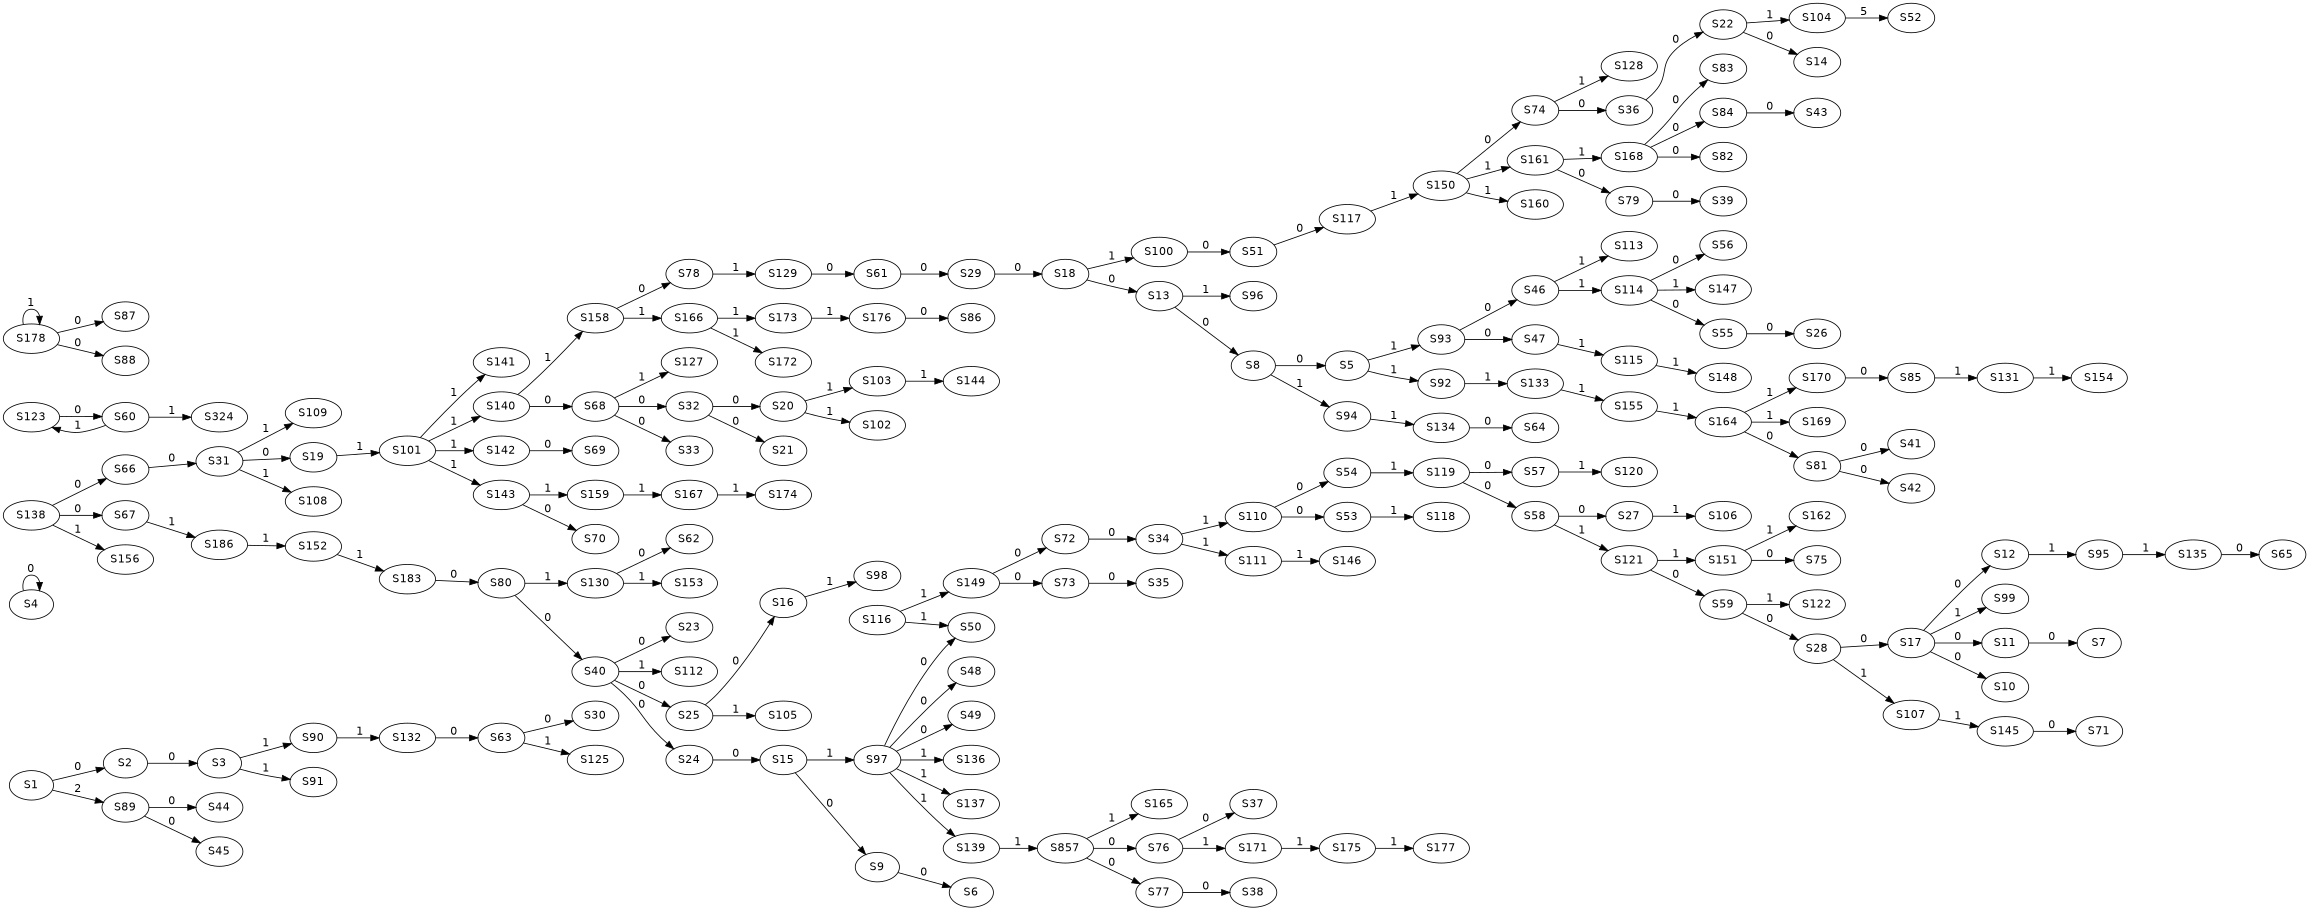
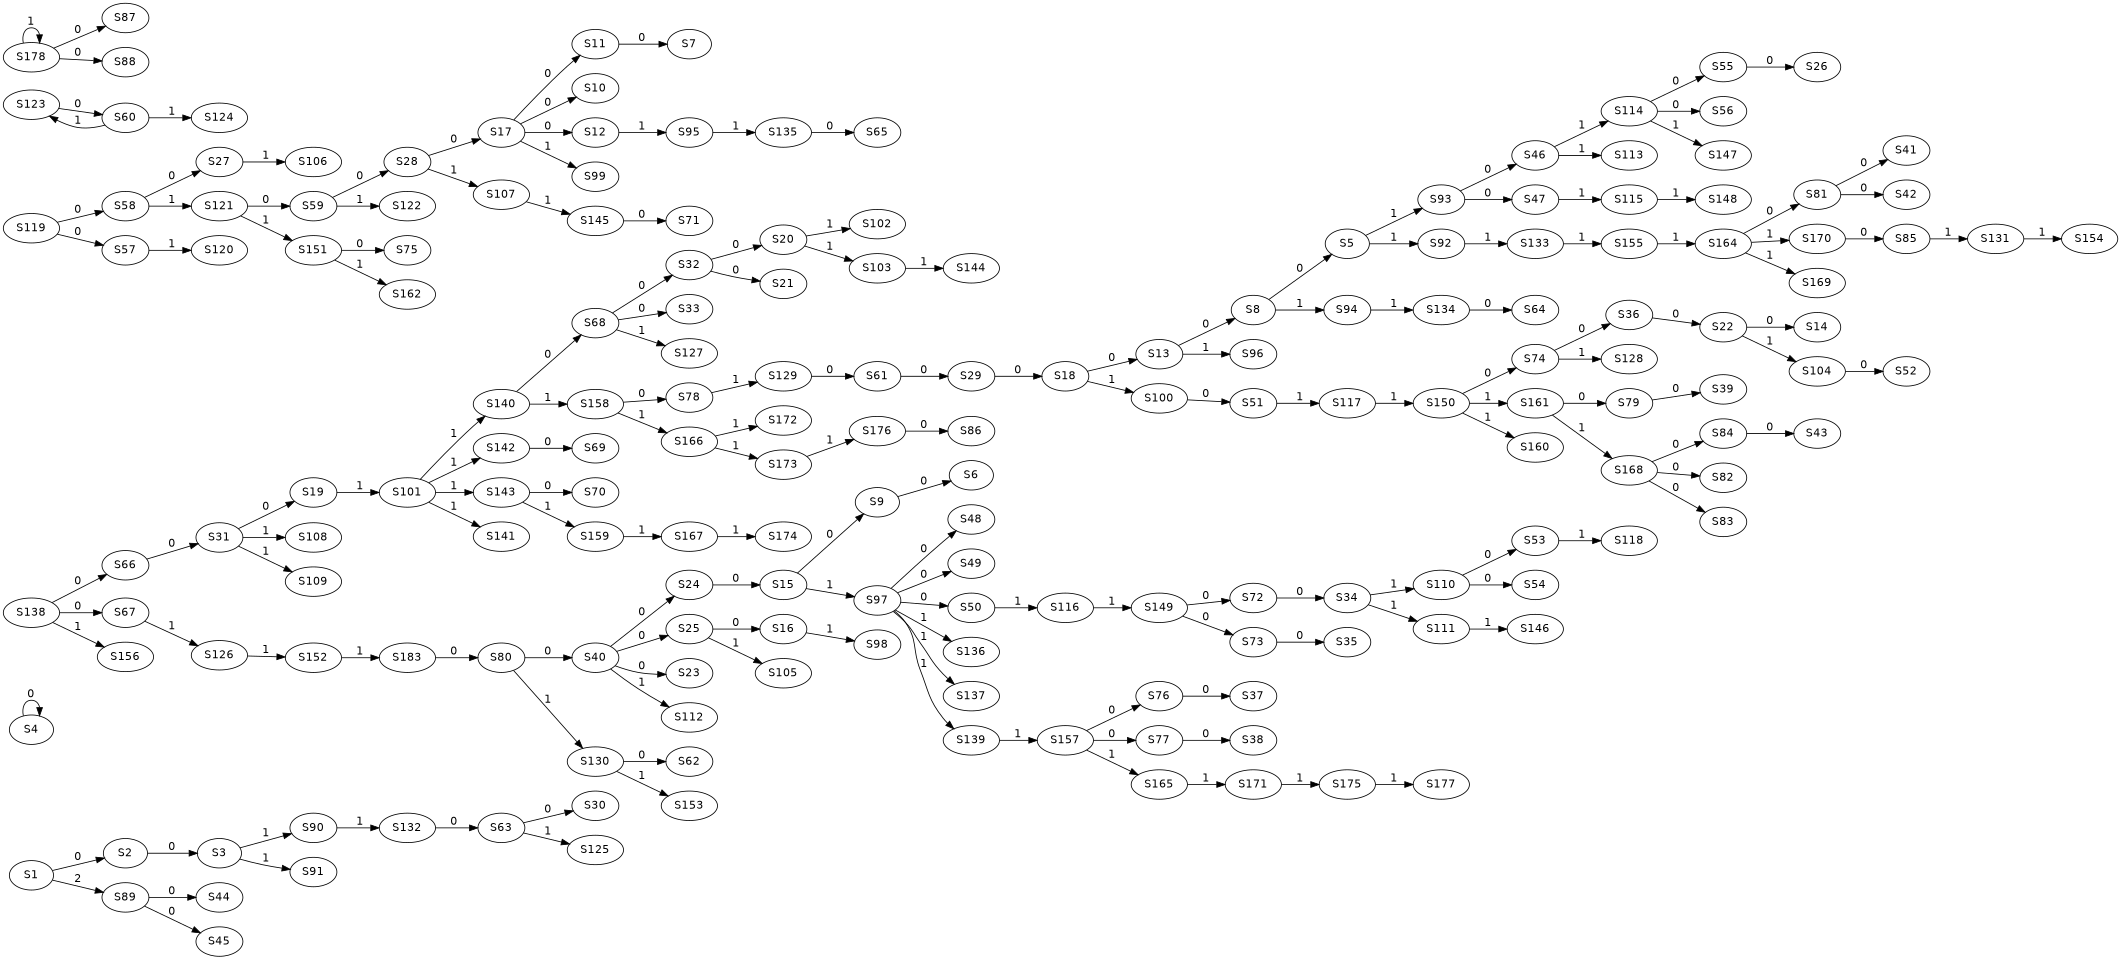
edge "S104" -> "S52": label "5" -> "0"
edge "S51" -> "S117": label "0" -> "1"
node "S324": label "S324" -> "S124"
edge "S54" -> "S119": removed, label "1"
node "S186": label "S186" -> "S126"
edge "S116" -> "S50": reversed
node "S857": label "S857" -> "S157"
edge "S76" -> "S171": now "S165" -> "S171"
